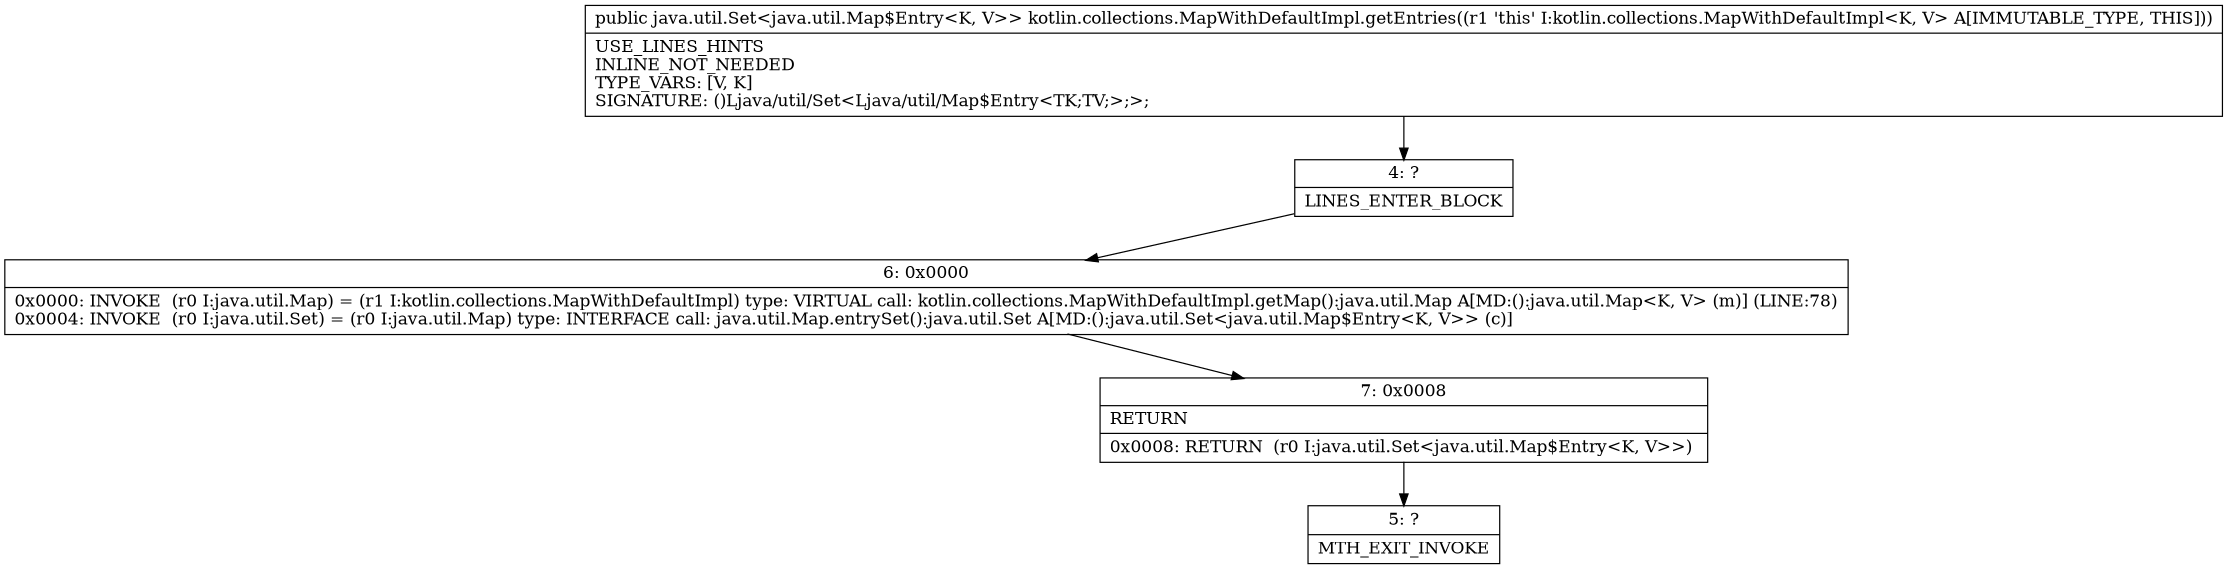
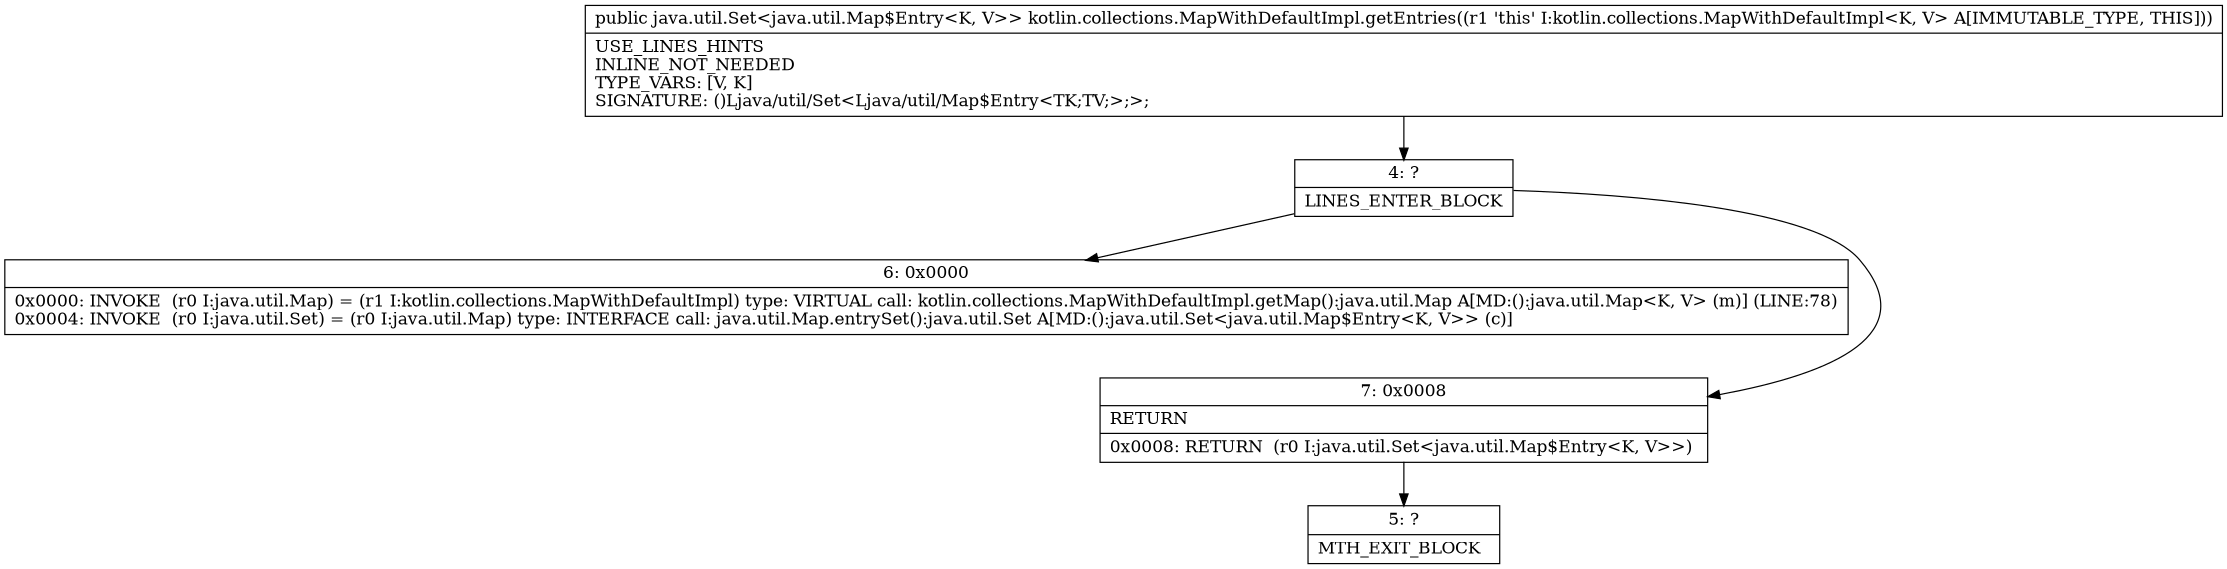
edge "6: 0x0000" -> "7: 0x0008": now "4: ?" -> "7: 0x0008"
node "5: ?": text "MTH_EXIT_INVOKE" -> "MTH_EXIT_BLOCK"
